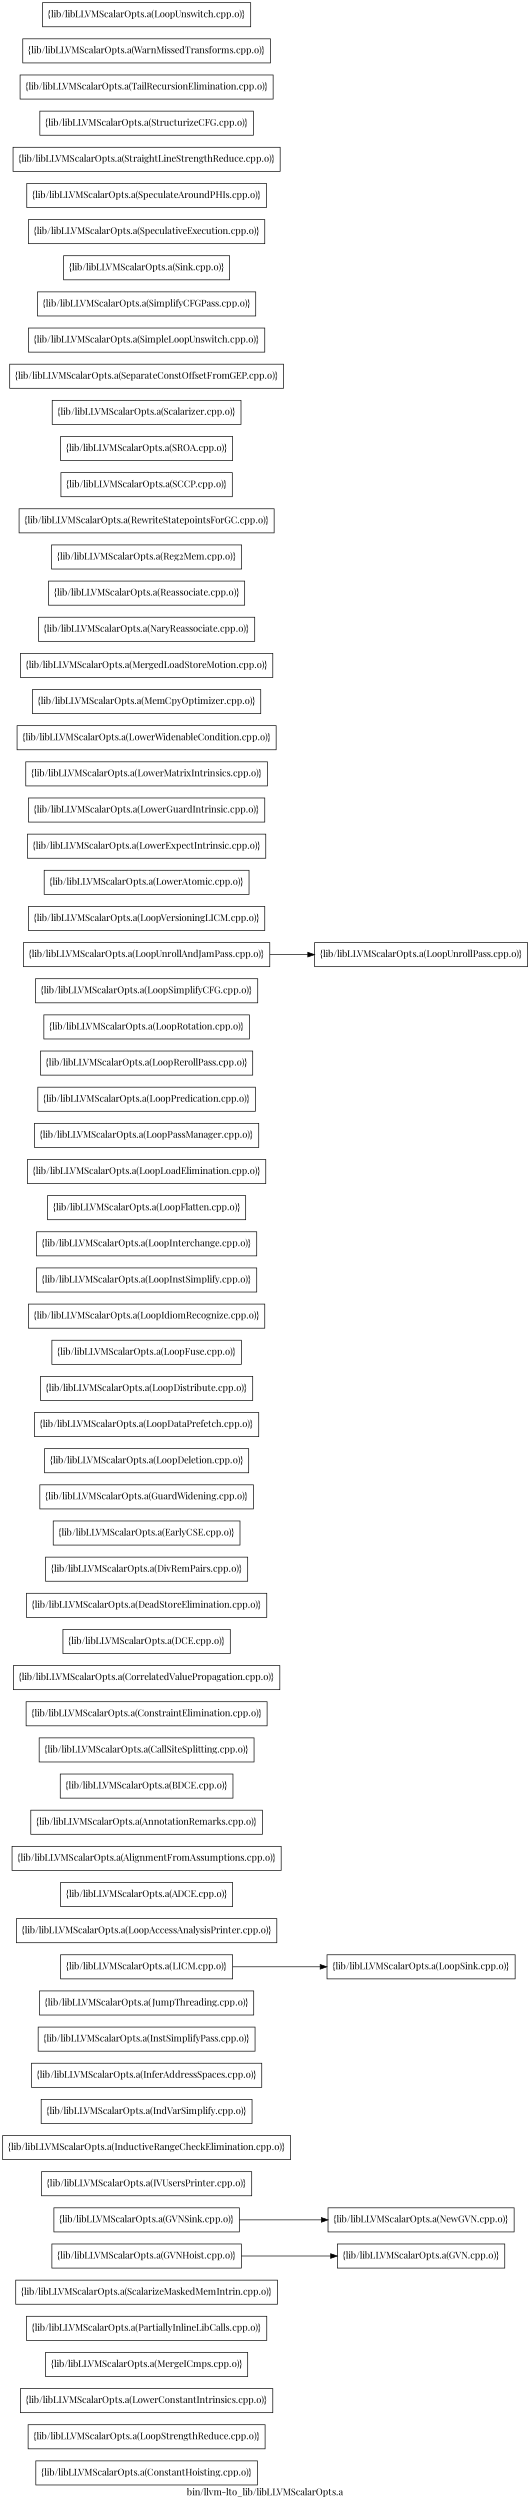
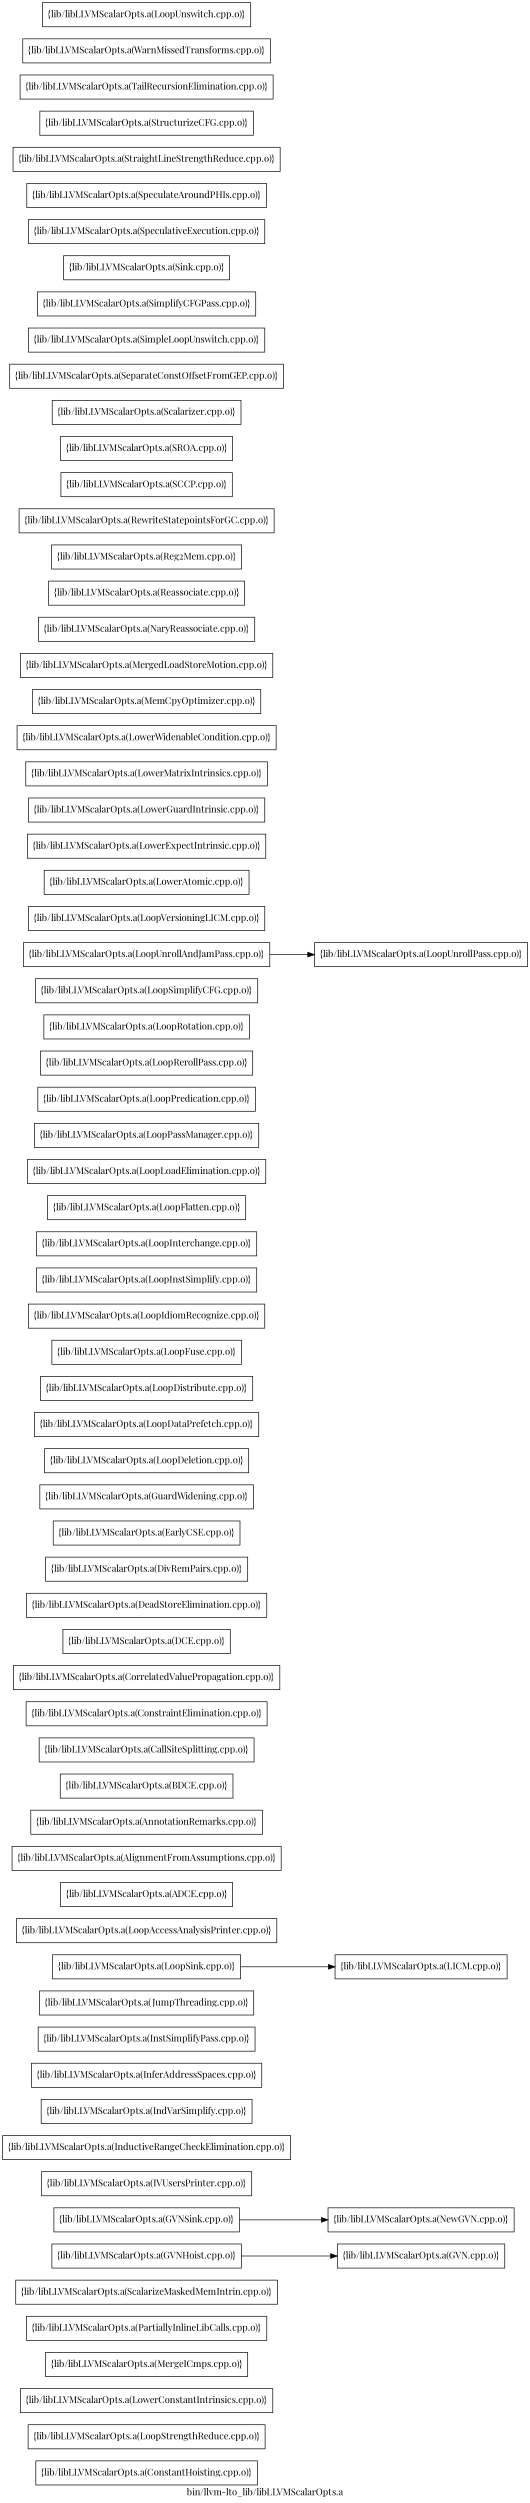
edge "{lib/libLLVMScalarOpts.a(LICM.cpp.o)}" -> "{lib/libLLVMScalarOpts.a(LoopSink.cpp.o)}": reversed
